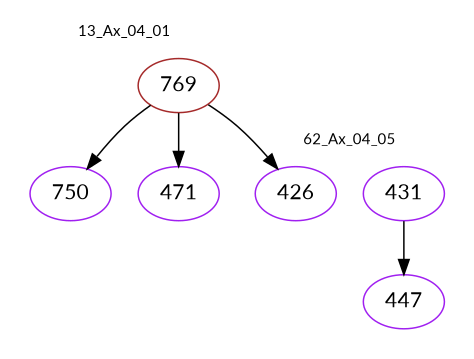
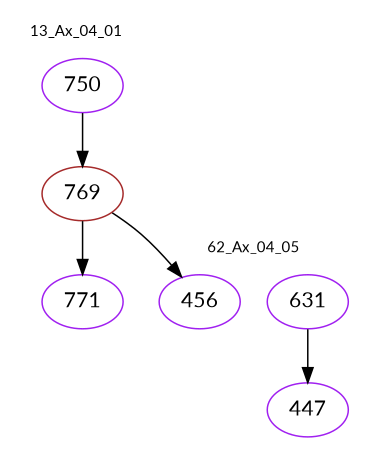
edge "769" -> "750": reversed
node "471": label "471" -> "771"
node "426": label "426" -> "456"
node "431": label "431" -> "631"
